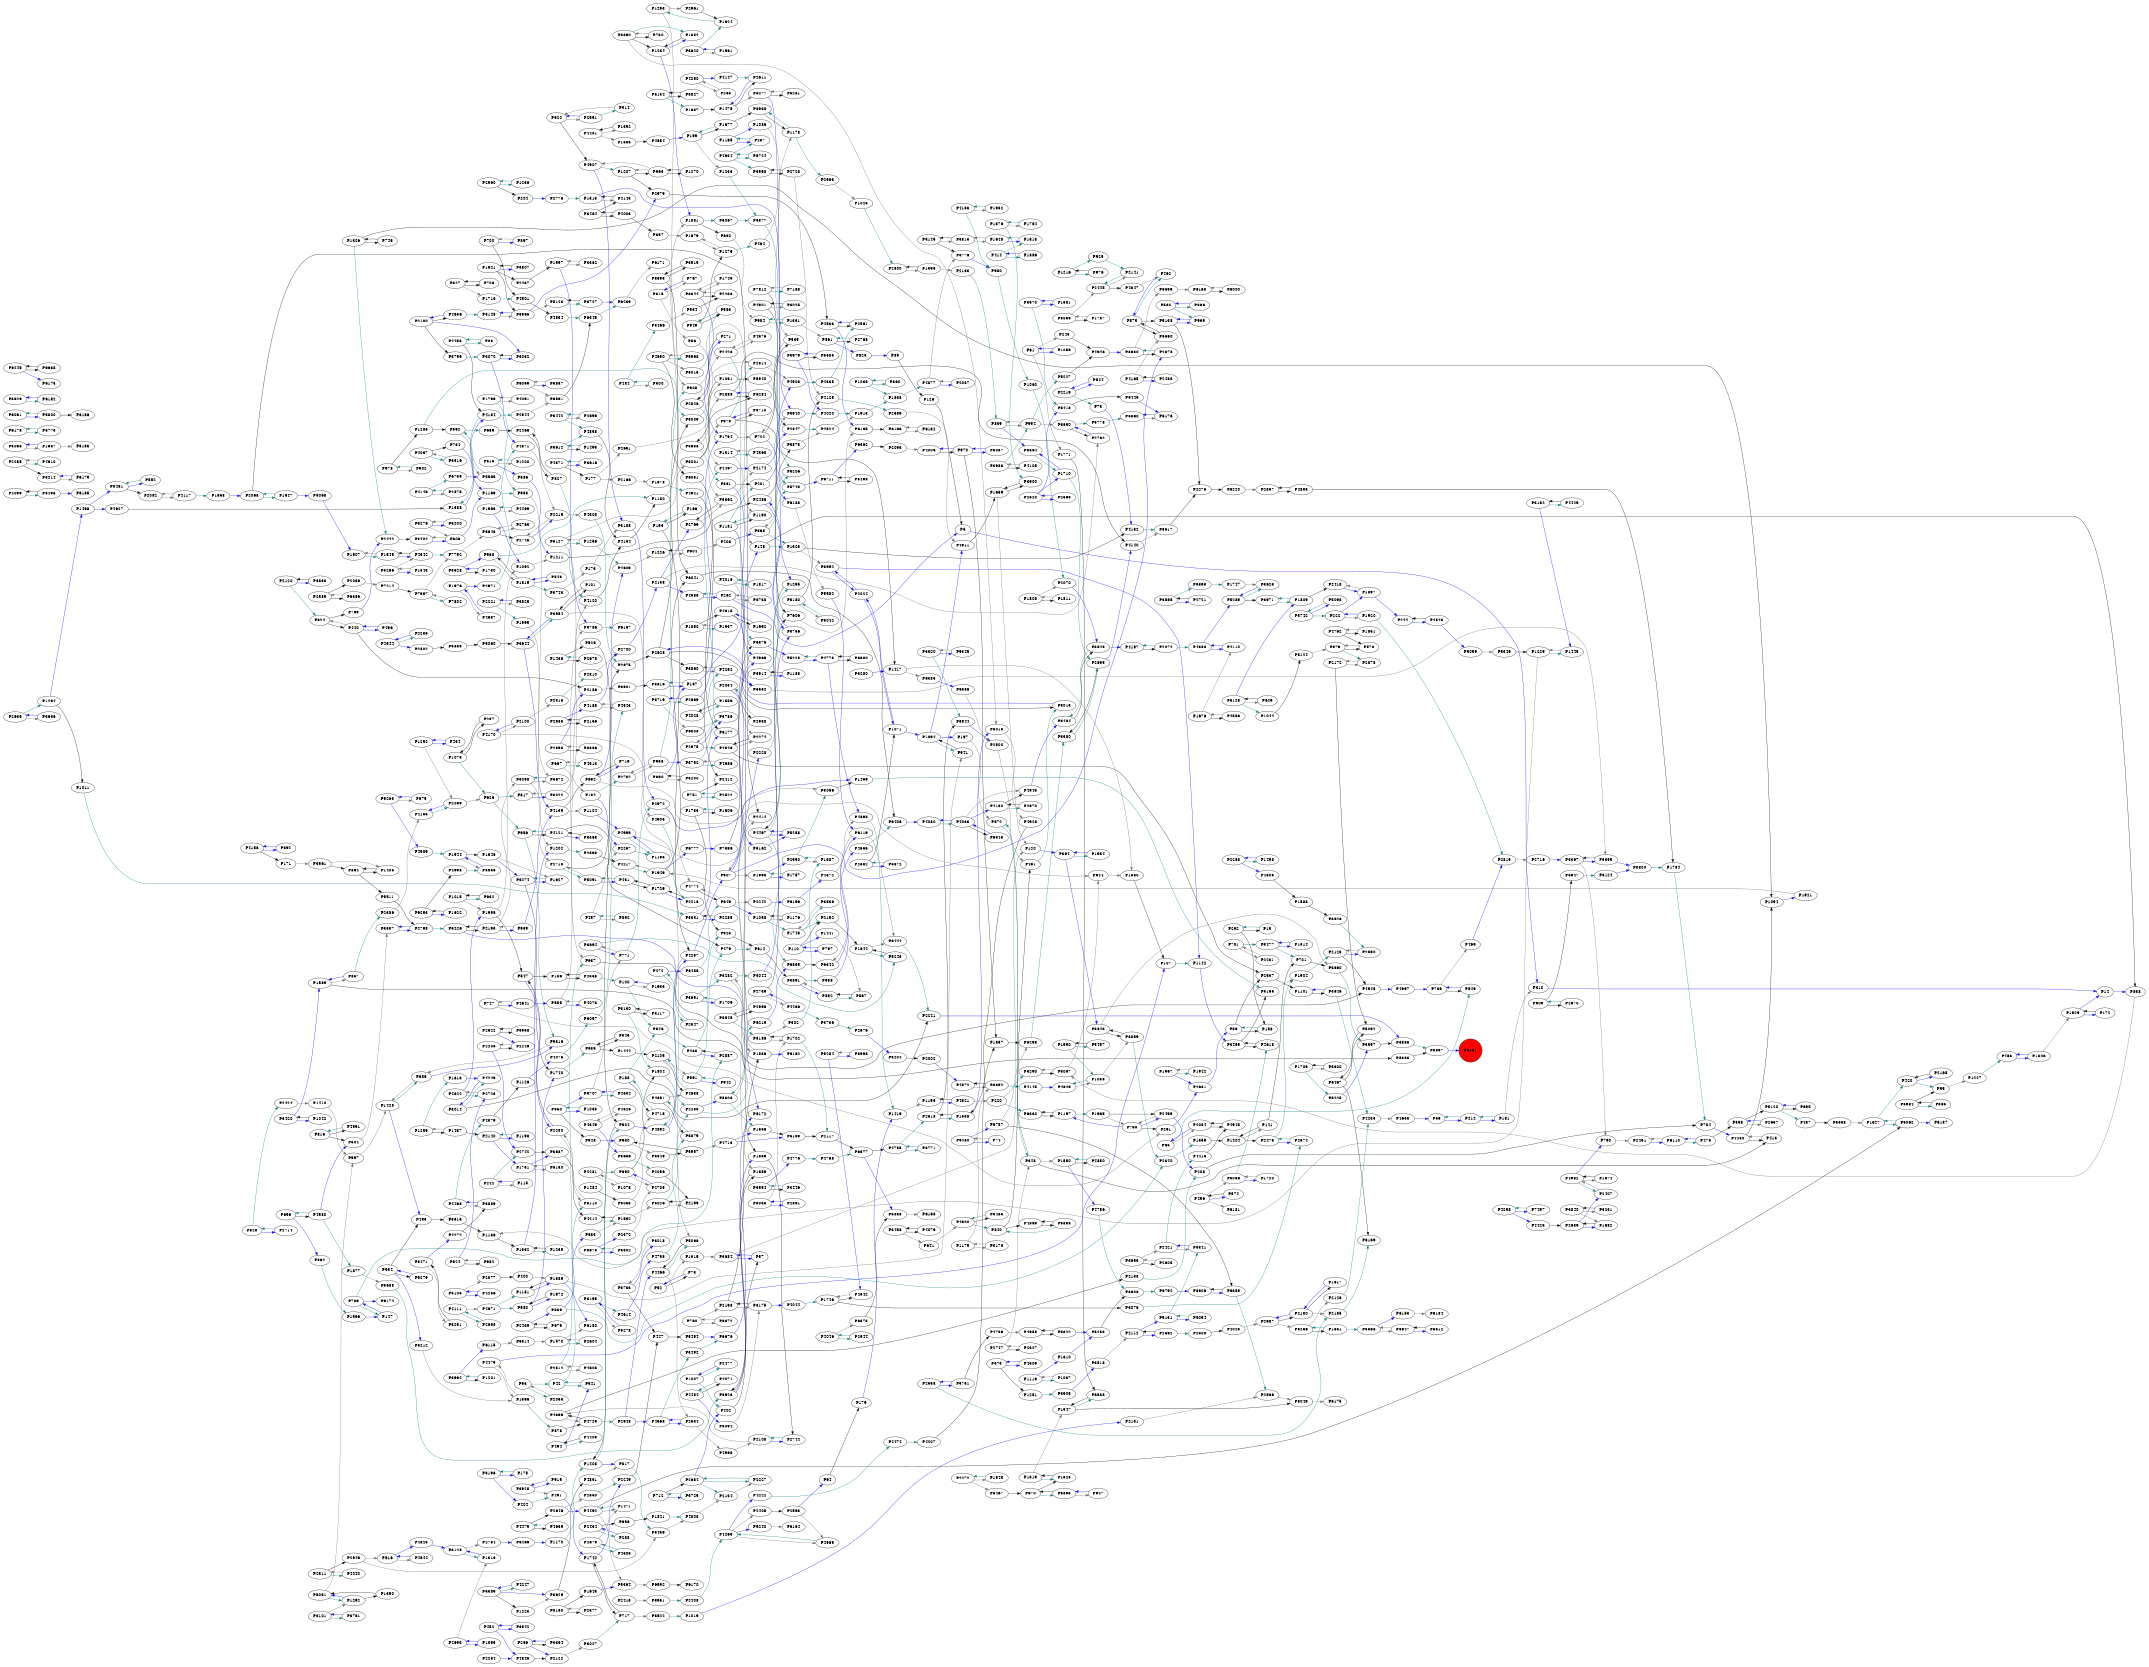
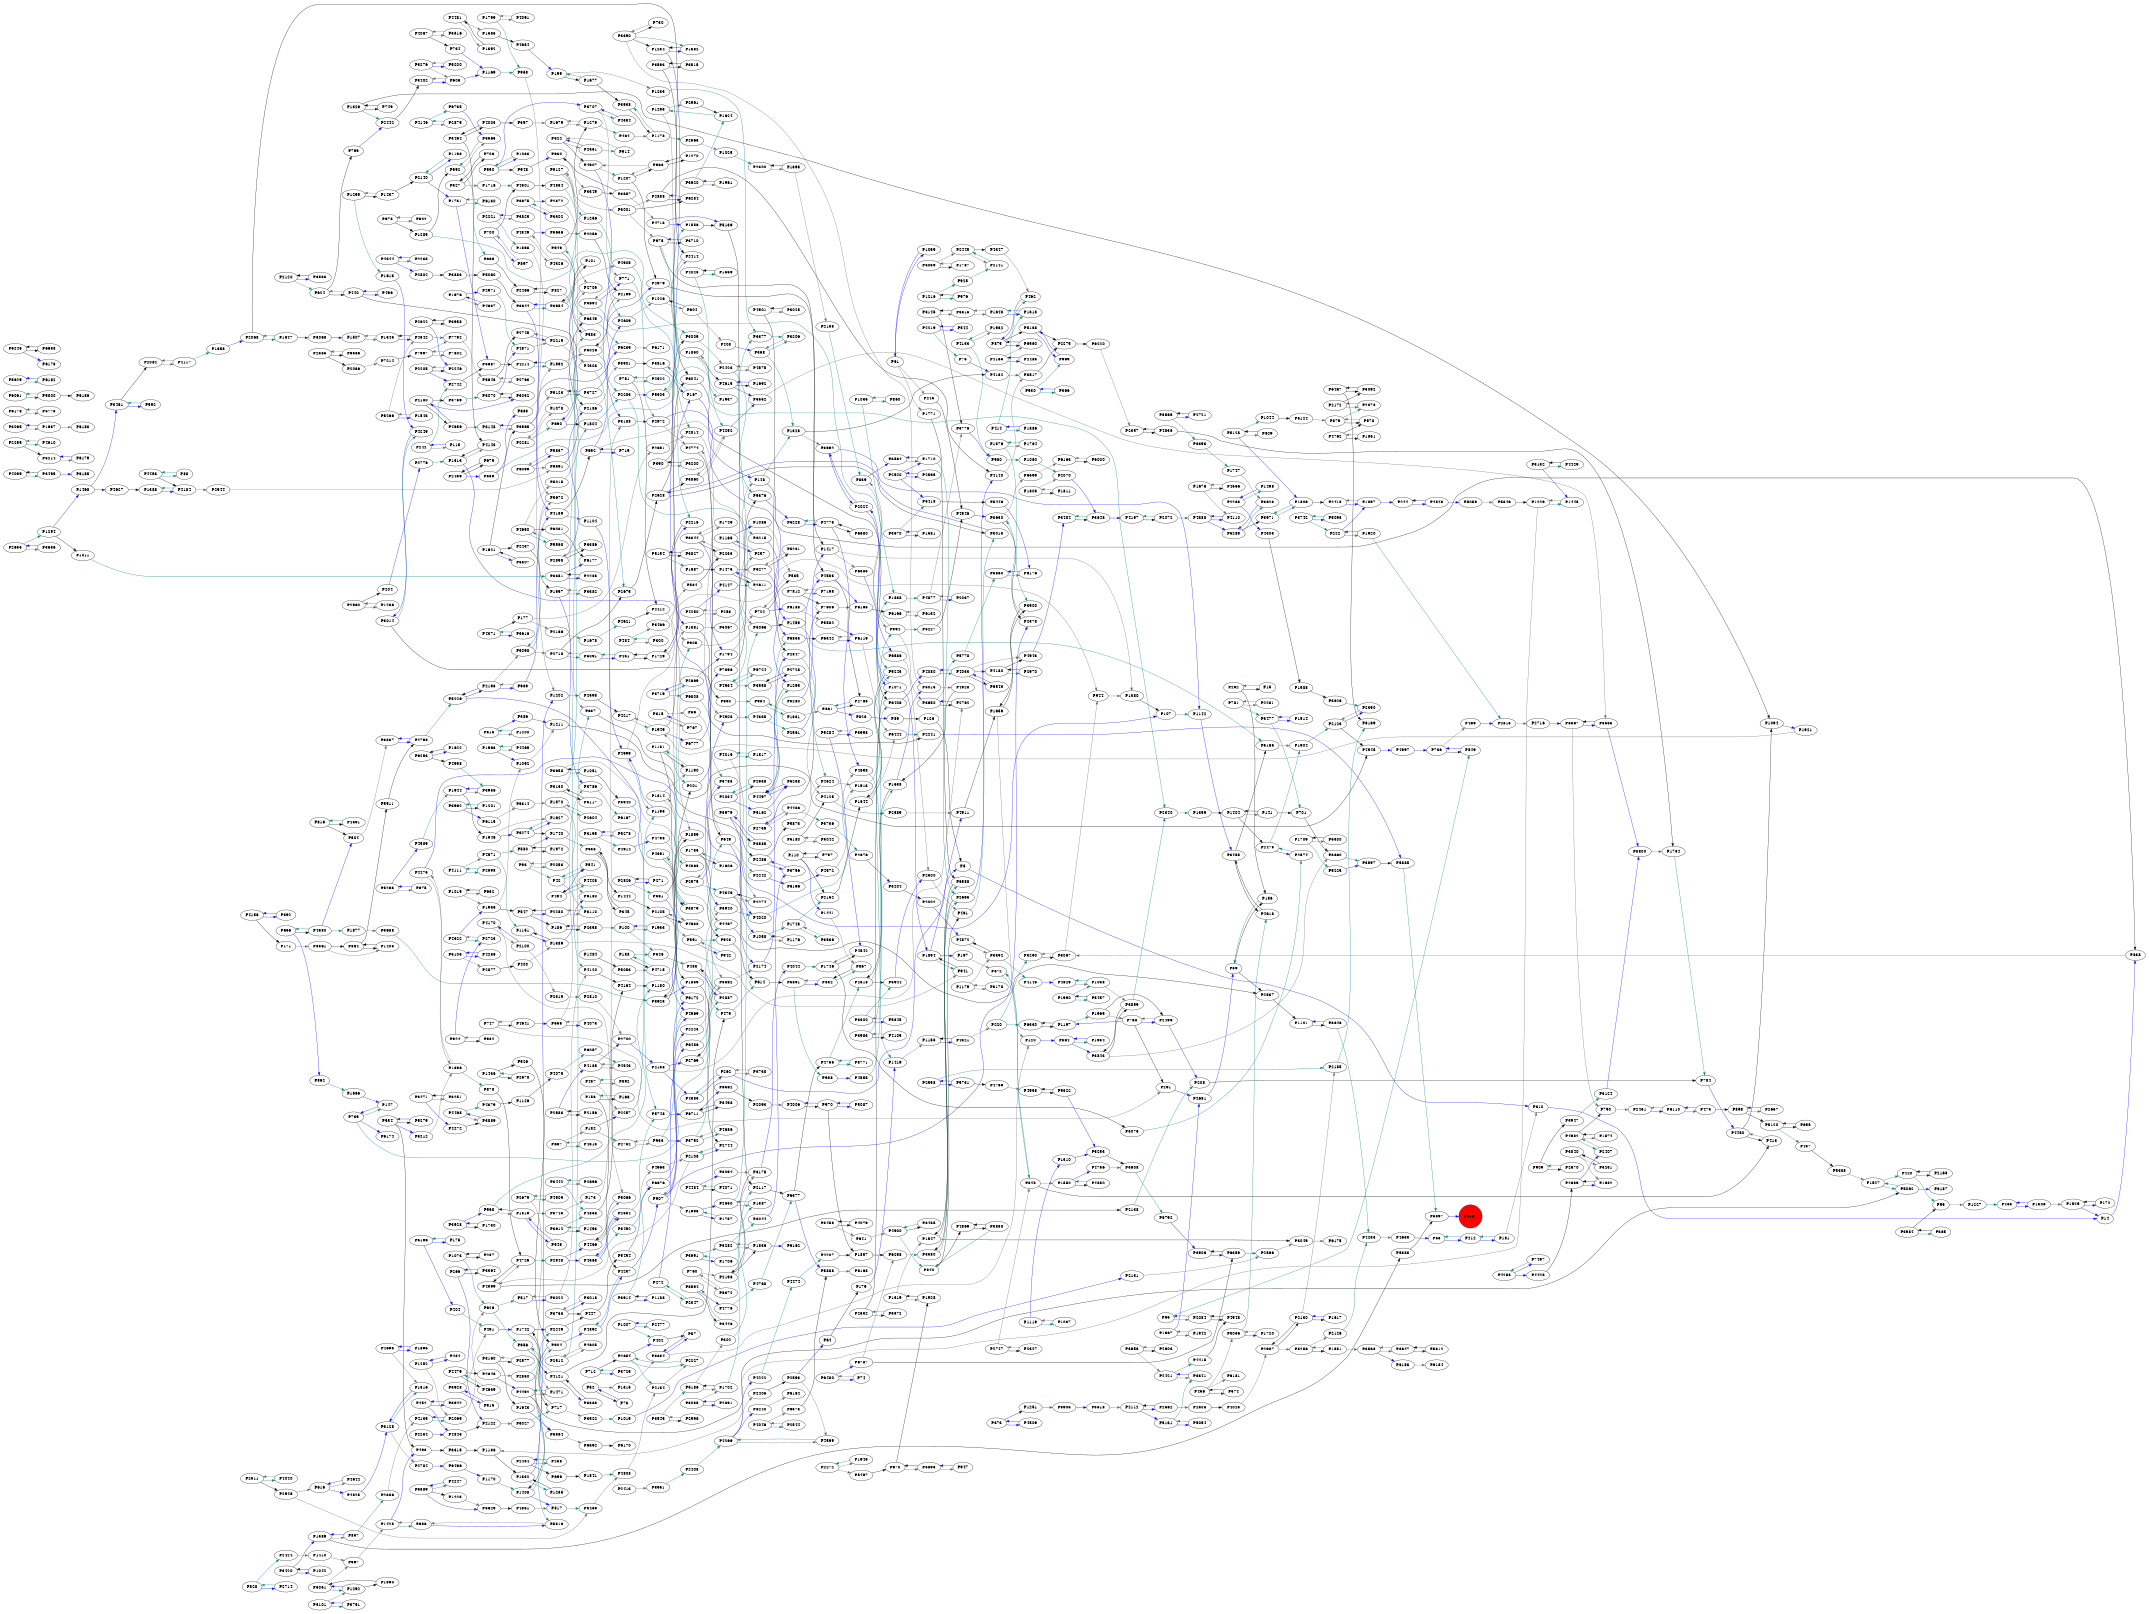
edge "P4533" -> "P2561": now "P4533" -> "P2768"
